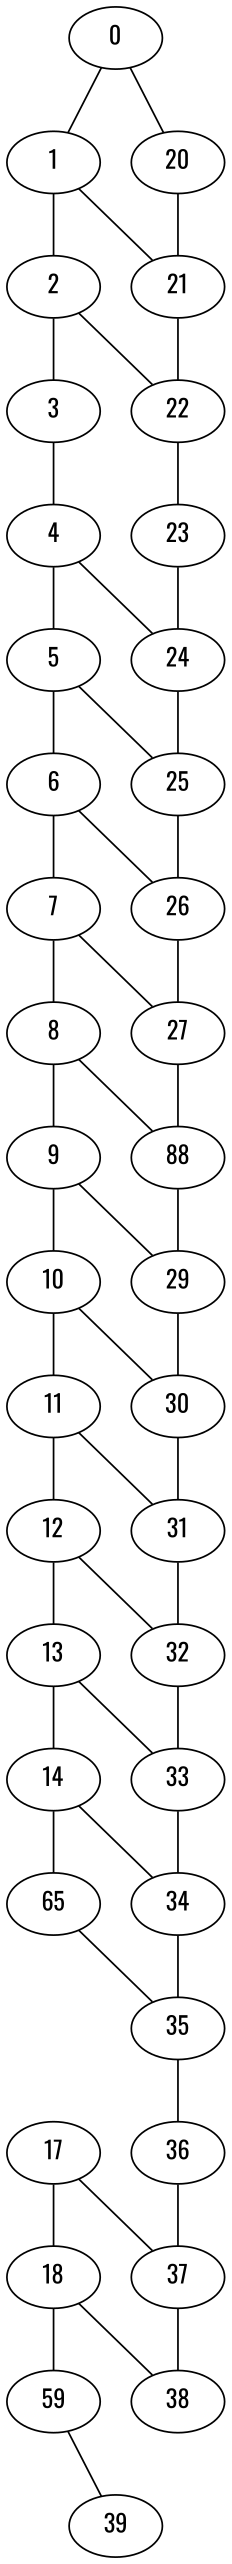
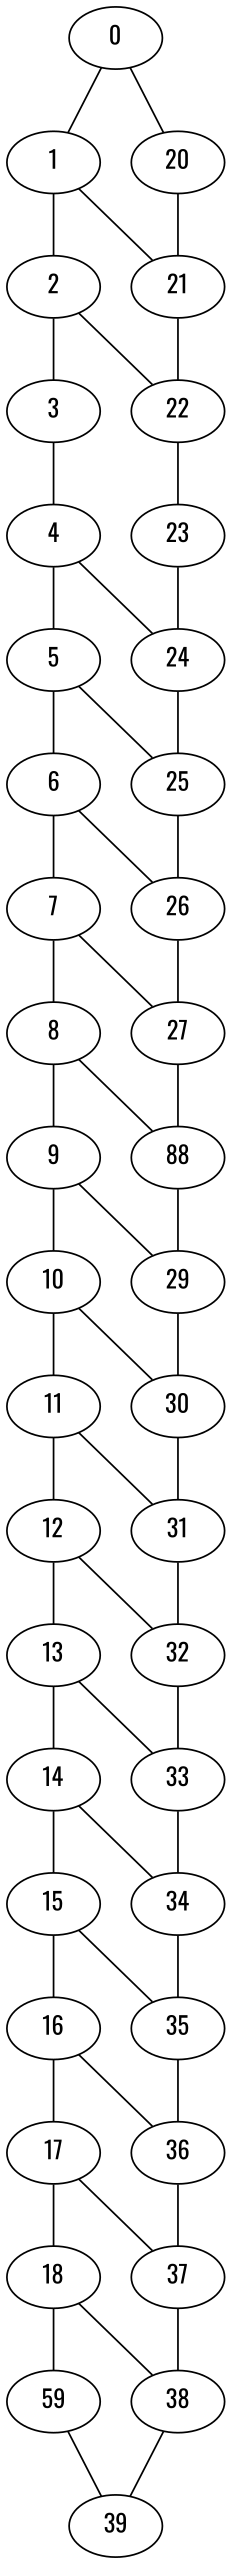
node "65": label "65" -> "15"
node "16": added
edge "38" -- "39": added
